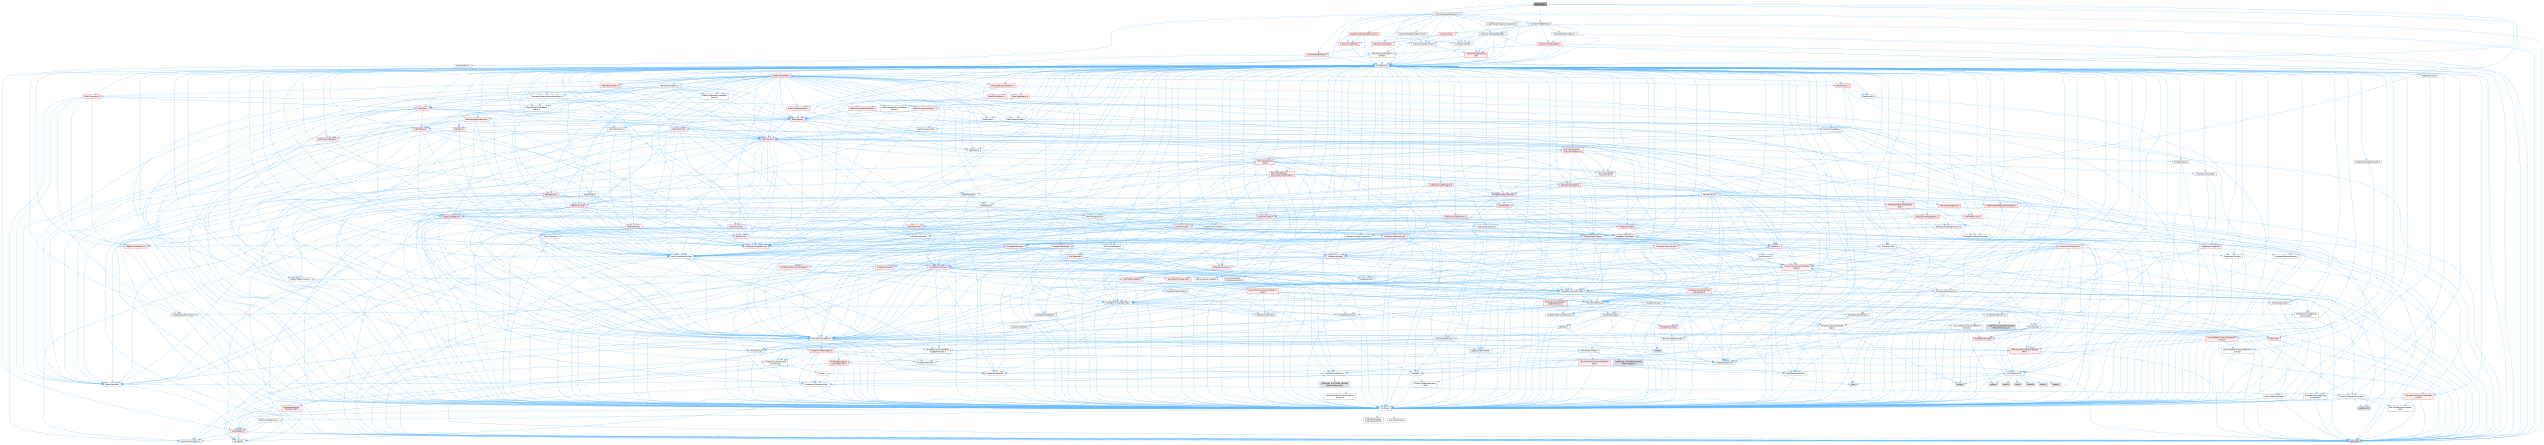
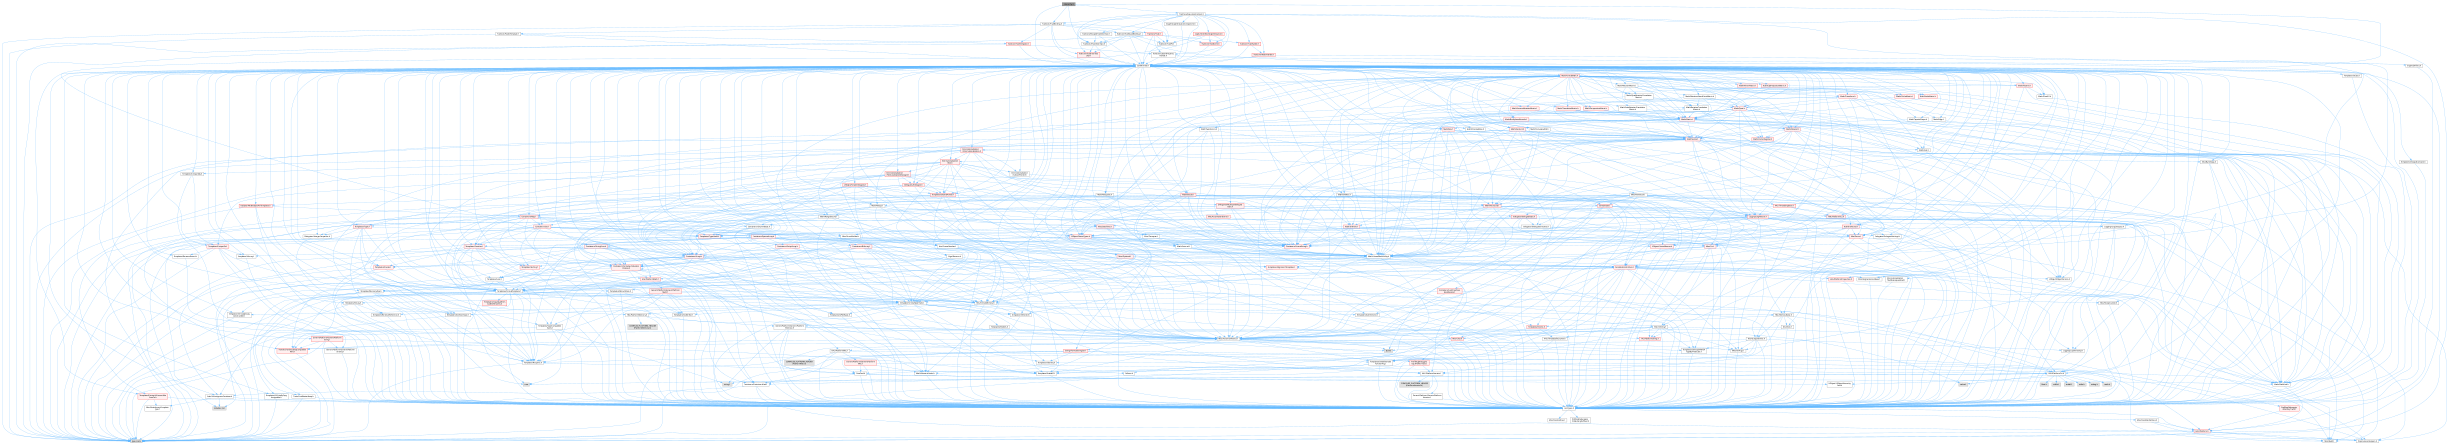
node "Timespan/RotationAboutPointMatrix.h": label "Timespan/RotationAboutPointMatrix.h" -> "Math/RotationAboutPointMatrix.h"
edge "Internationalization /TextLocalizationManager.h" -> "atomic": added
node "stdio.h": added
